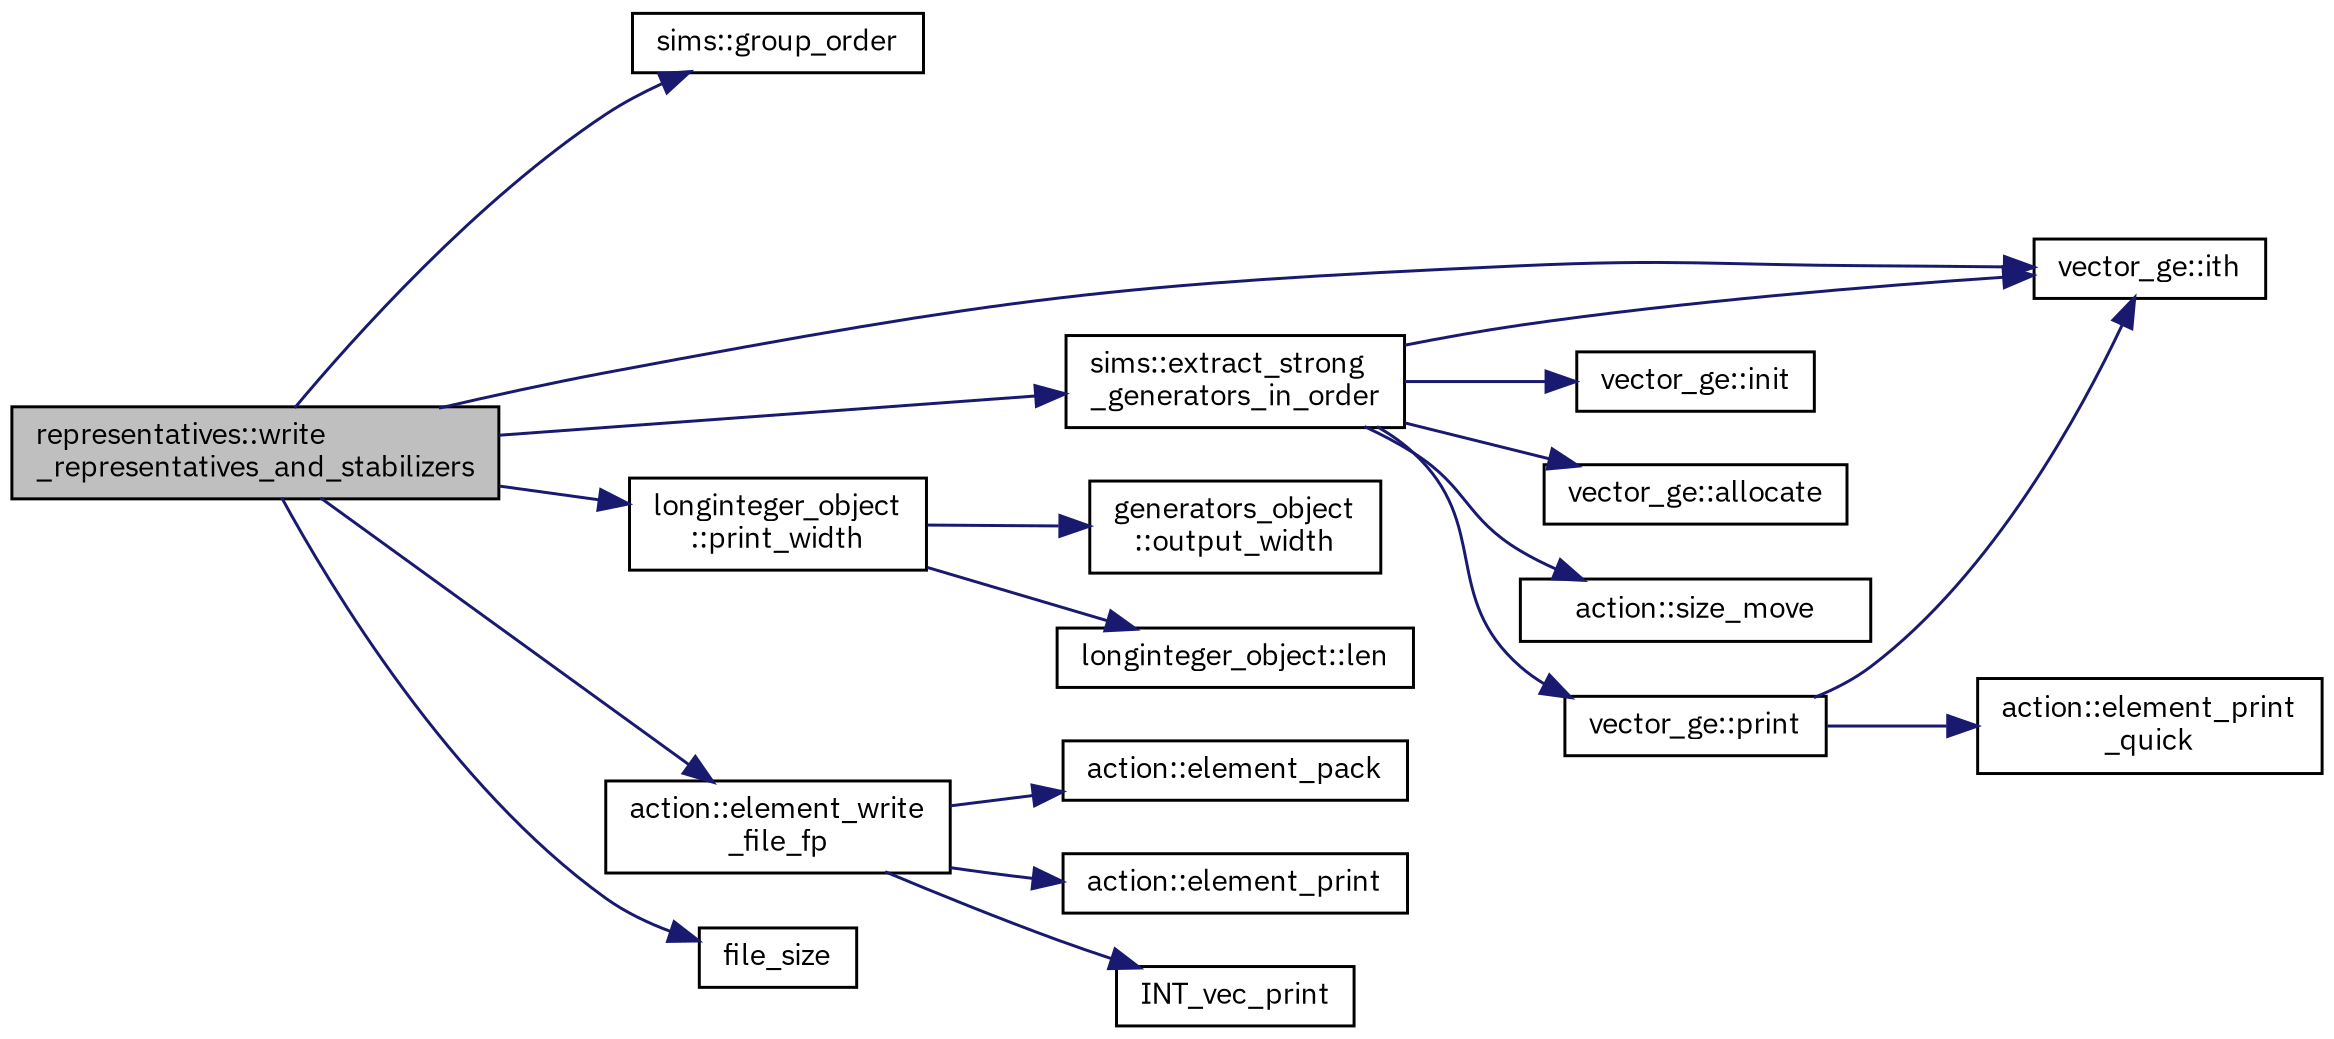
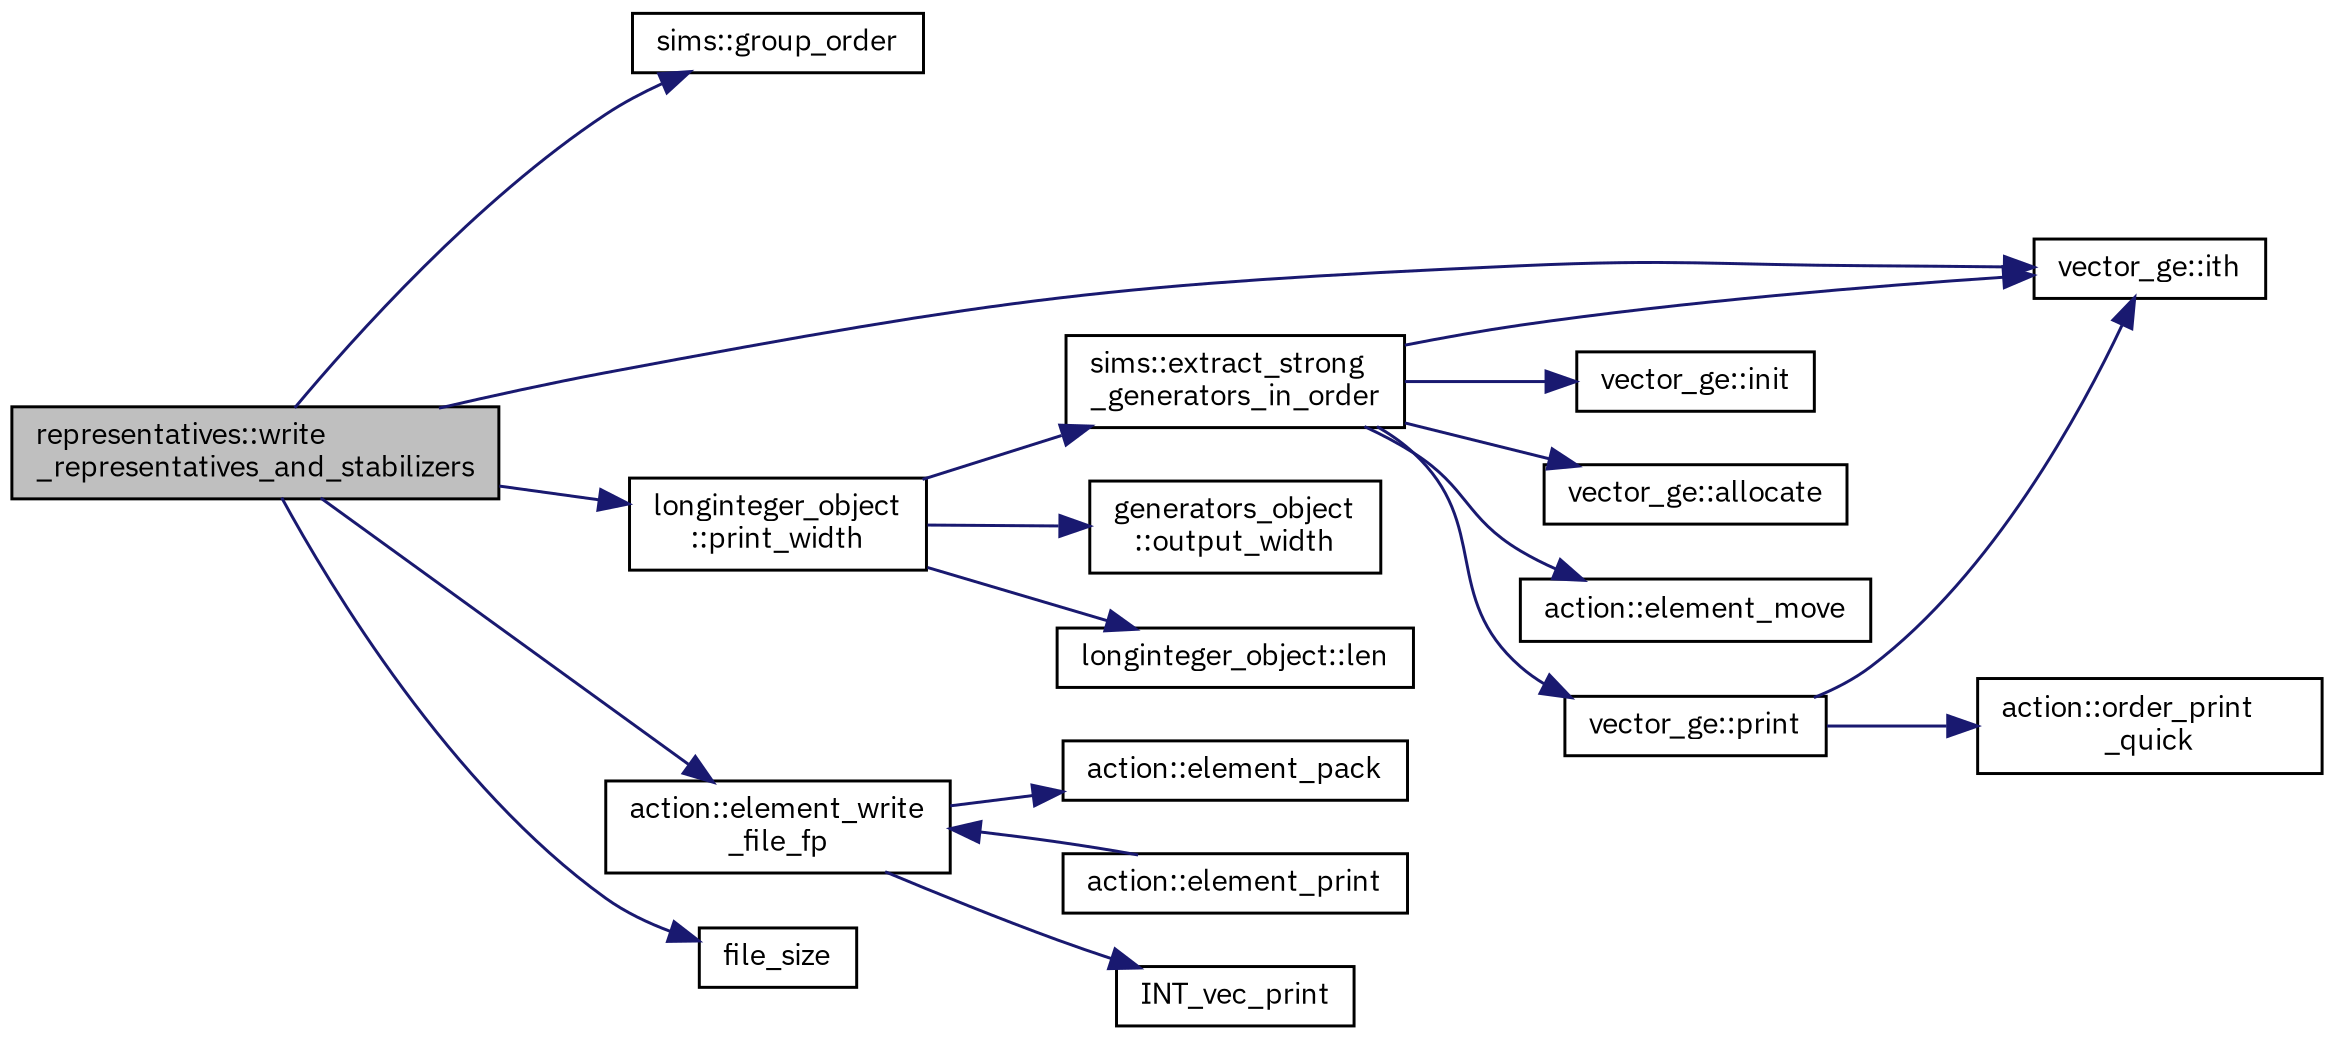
edge "representatives::write _representatives_and_stabilizers" -> "sims::extract_strong _generators_in_order": now "longinteger_object ::print_width" -> "sims::extract_strong _generators_in_order"
node "action::size_move": label "action::size_move" -> "action::element_move"
node "action::element_print _quick": label "action::element_print _quick" -> "action::order_print _quick"
edge "action::element_write _file_fp" -> "action::element_print": reversed
